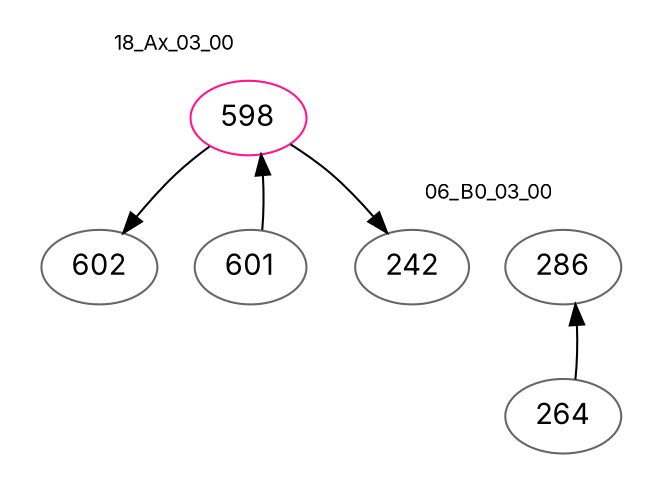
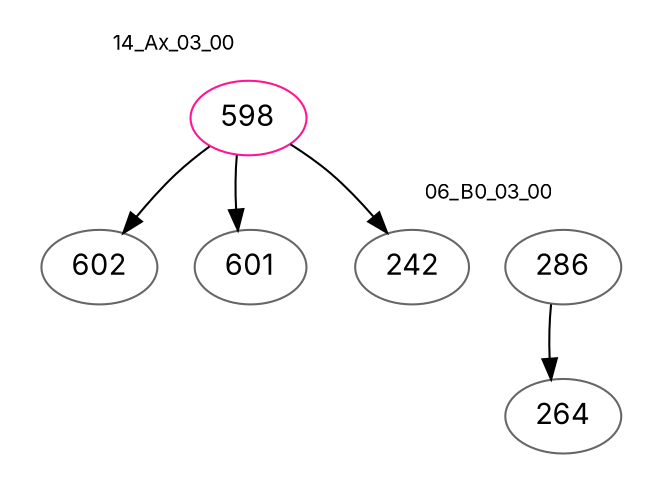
cluster "18_Ax_03_00": label "18_Ax_03_00" -> "14_Ax_03_00"
edge "601" -> "598": reversed
edge "264" -> "286": reversed
